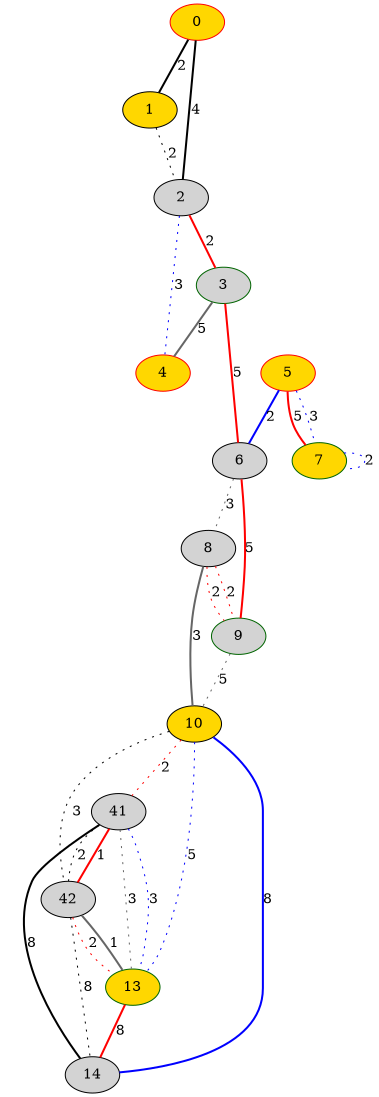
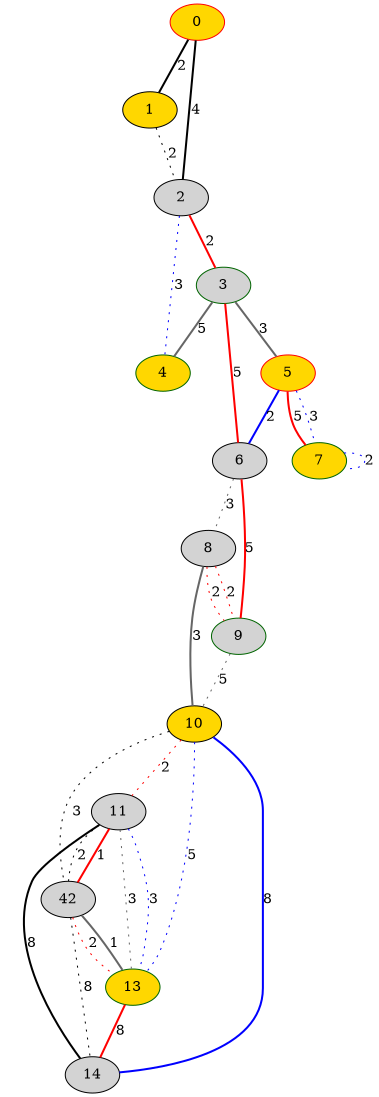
edge "3" -- "5": added, label "3"
node "4": color red -> darkgreen
node "41": label "41" -> "11"
